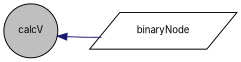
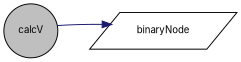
edge "binaryNode" -> "calcV": reversed
